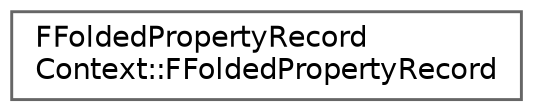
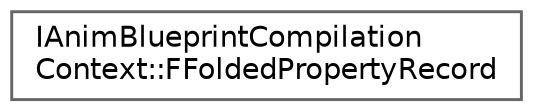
node "FFoldedPropertyRecord Context::FFoldedPropertyRecord": label "FFoldedPropertyRecord Context::FFoldedPropertyRecord" -> "IAnimBlueprintCompilation Context::FFoldedPropertyRecord"
